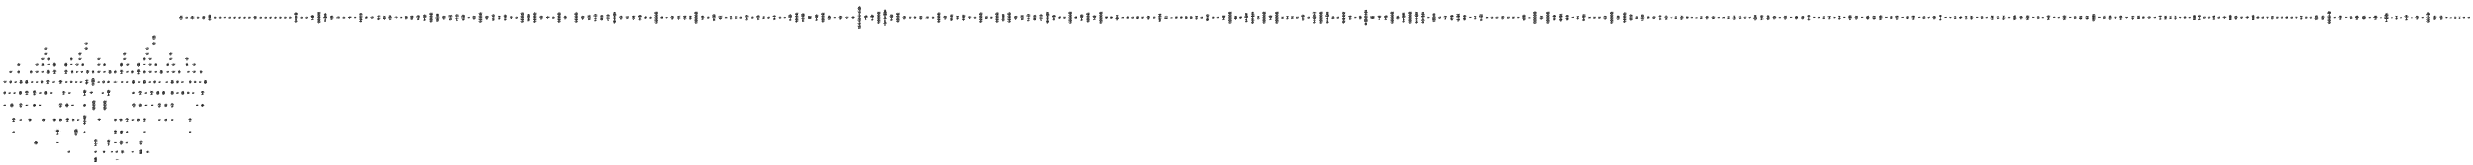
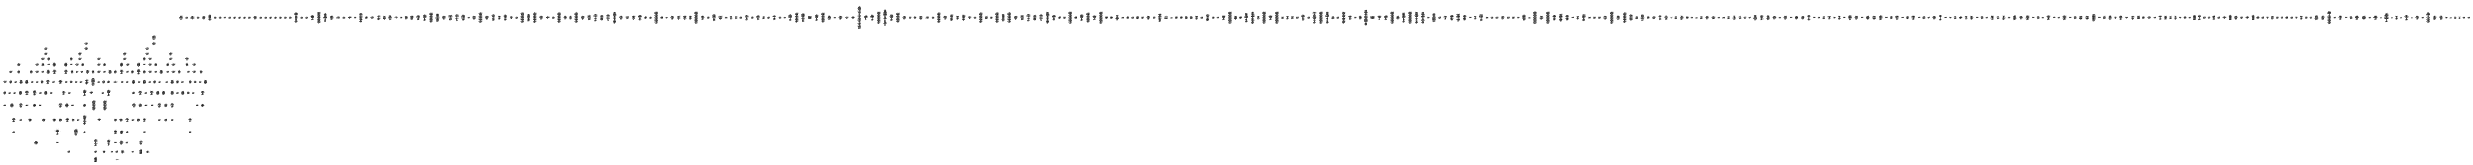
node "# 0xa9f JUMPDEST CALLVALUE LT ISZERO PUSHX Data JUMPI": added
